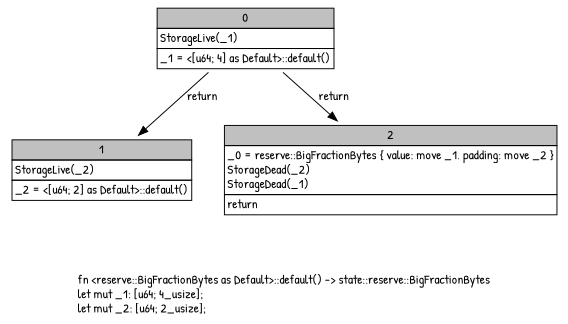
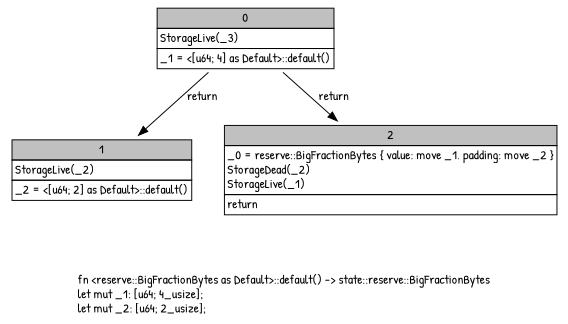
node "0": text "StorageLive(_1)" -> "StorageLive(_3)"
node "2": text "StorageDead(_1)" -> "StorageLive(_1)"
